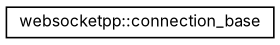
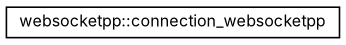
node "websocketpp::connection_base": label "websocketpp::connection_base" -> "websocketpp::connection_websocketpp"
